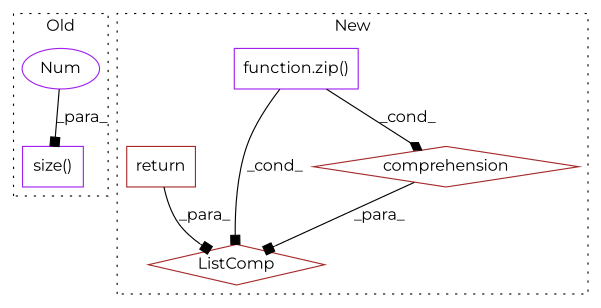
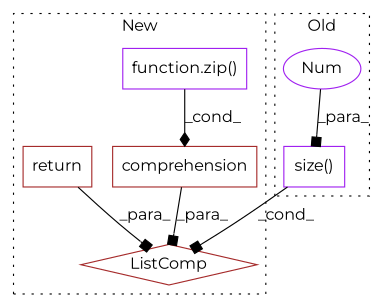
edge "function.zip()" -> "ListComp": now "size()" -> "ListComp"
node "comprehension": shape diamond -> box
